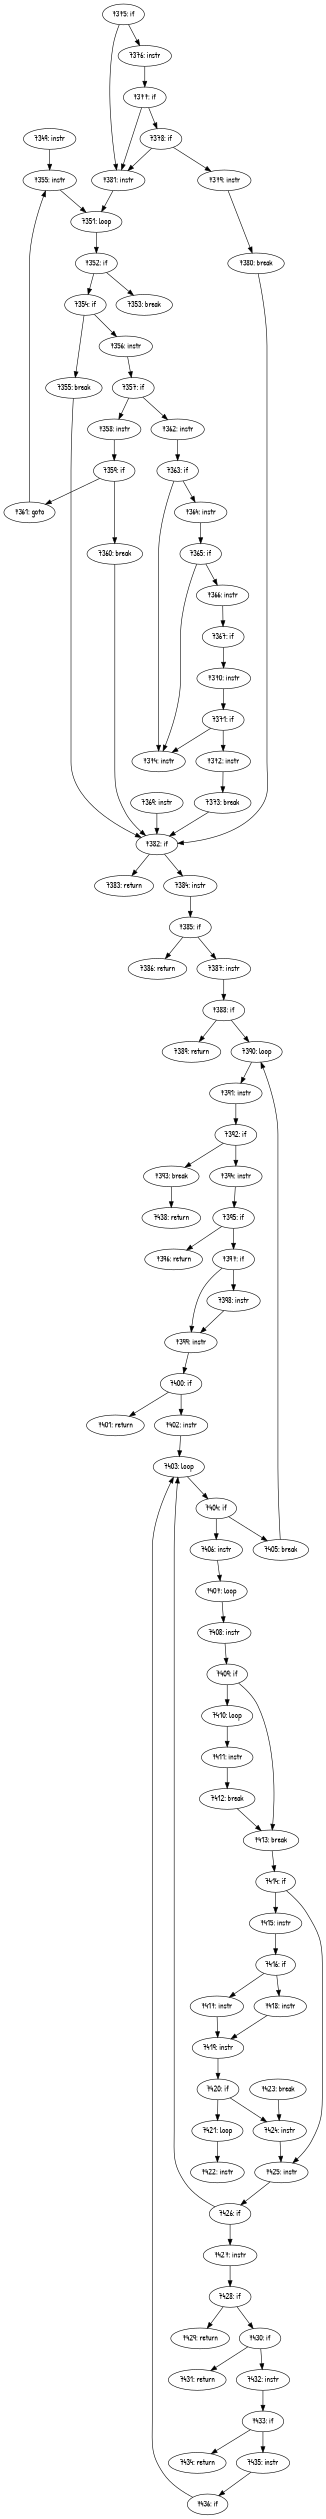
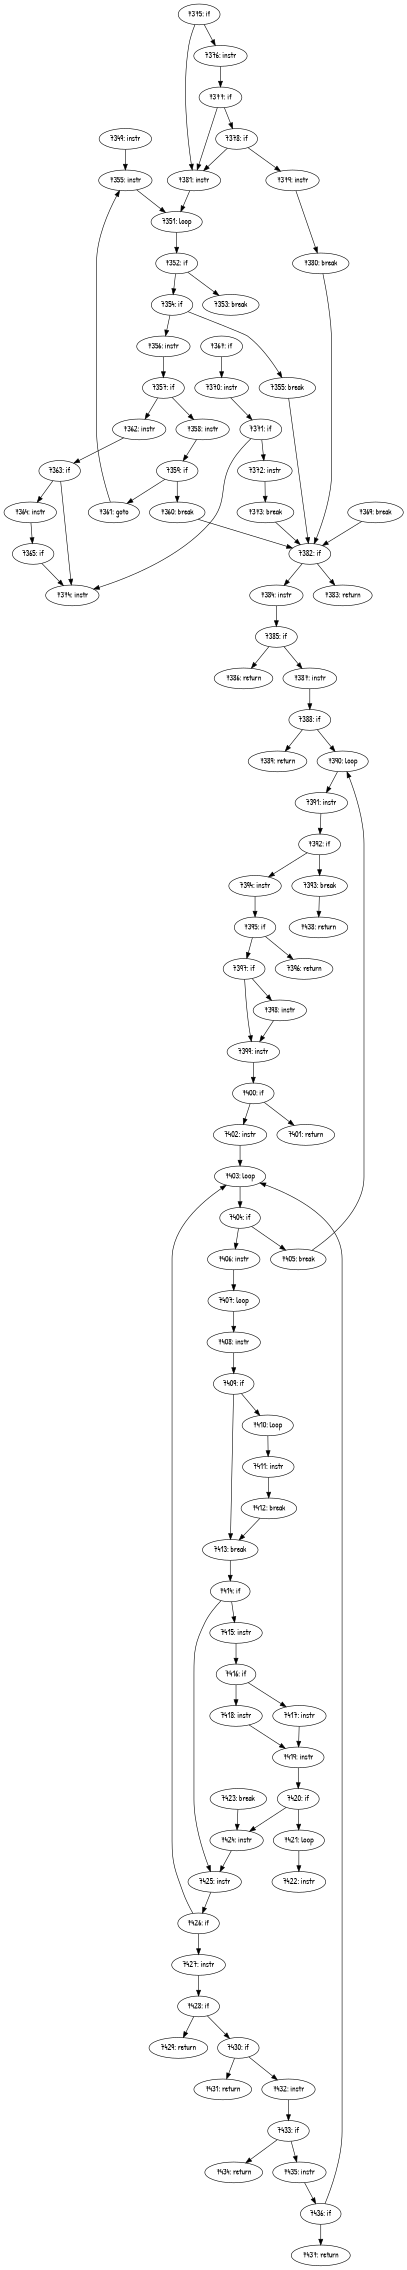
node "7366: instr": removed
node "7369: instr": label "7369: instr" -> "7369: break"
node "7437: return": added
